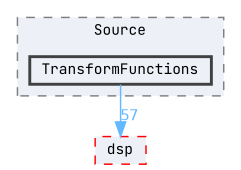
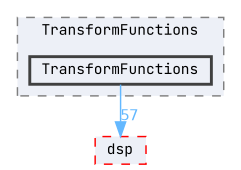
cluster "Source": label "Source" -> "TransformFunctions"
